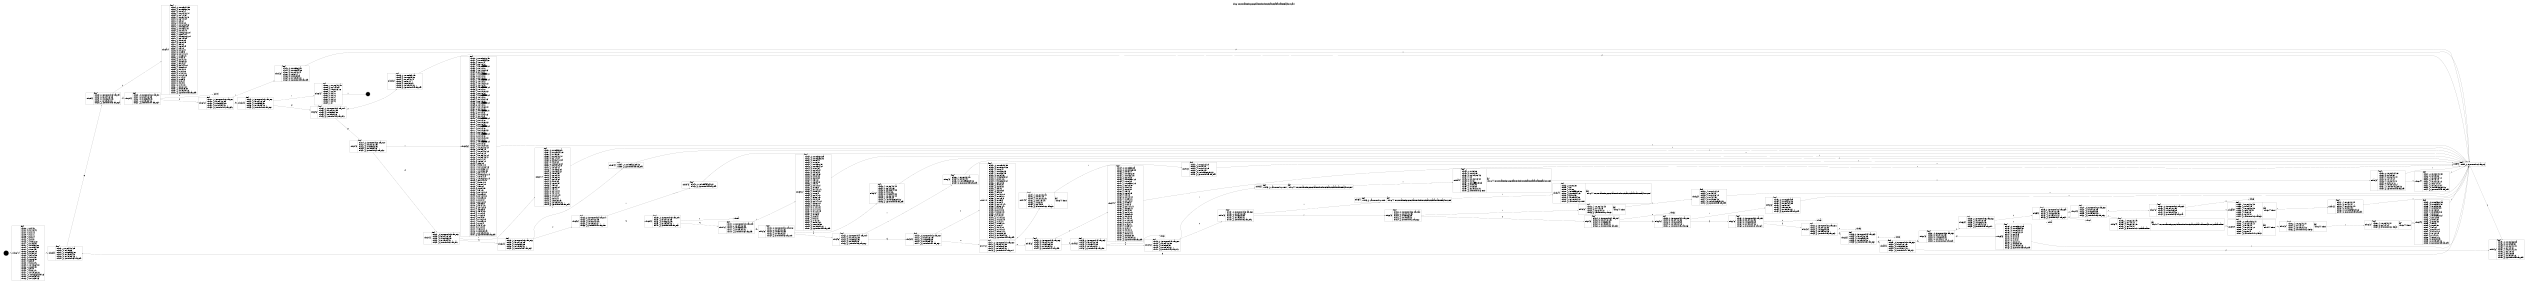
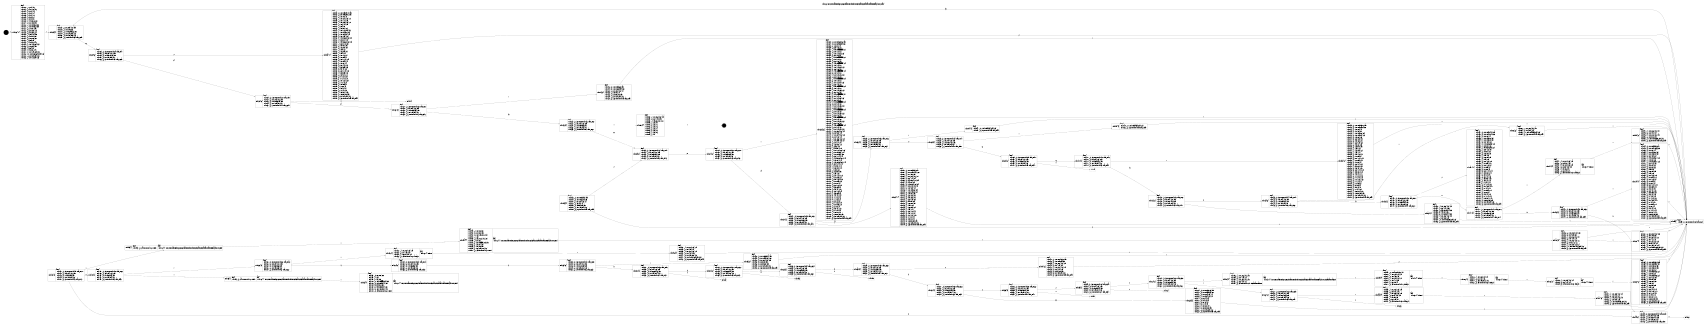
edge "0x40135f [28]" -> "0x401bd5 [30]": reversed
edge "0x401fff [5]" -> "0x4019b1 [36]": reversed
node "0x401f85": removed
edge "0x4014af [28]" -> "0x4014cb [28]": reversed
